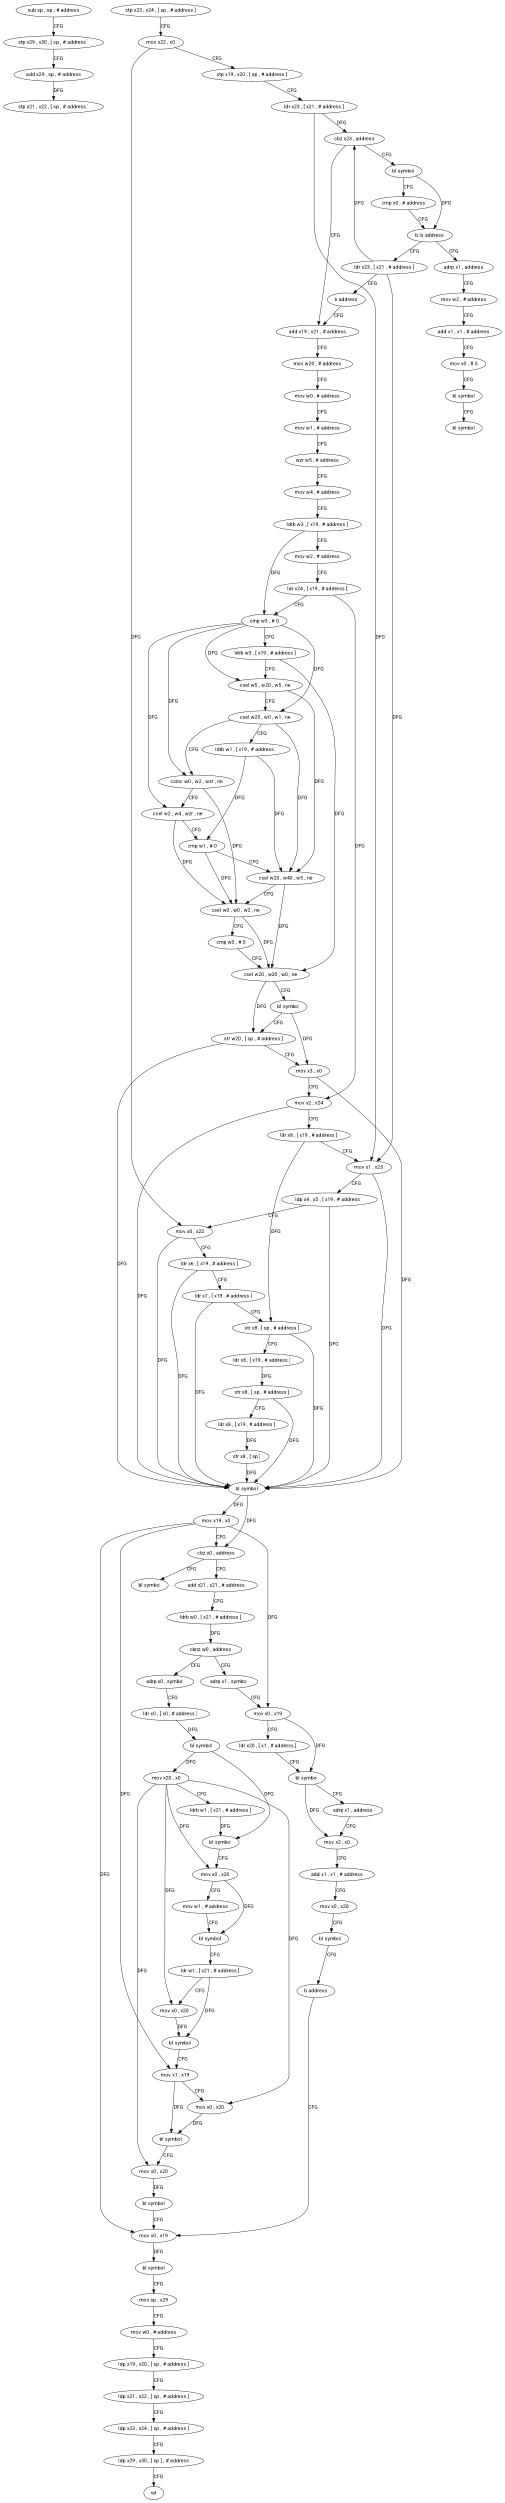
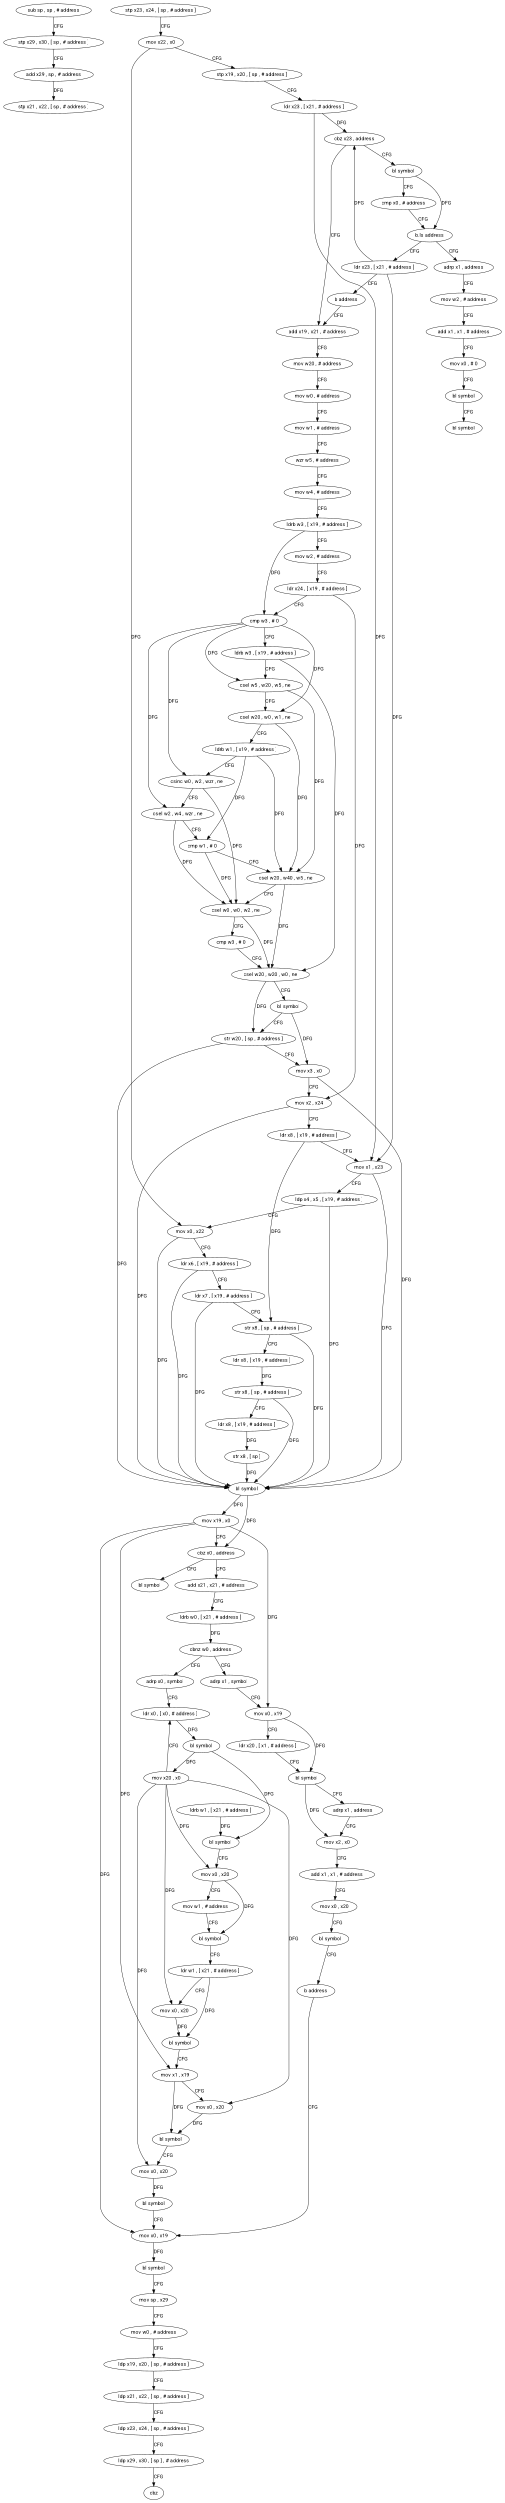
edge "csel w20 , w0 , w1 , ne" -> "csinc w0 , w2 , wzr , ne": now "ldrb w1 , [ x19 , # address ]" -> "csinc w0 , w2 , wzr , ne"
edge "mov x20 , x0" -> "ldrb w1 , [ x21 , # address ]": now "mov x20 , x0" -> "ldr x0 , [ x0 , # address ]"
node "ret": label "ret" -> "cbz"
